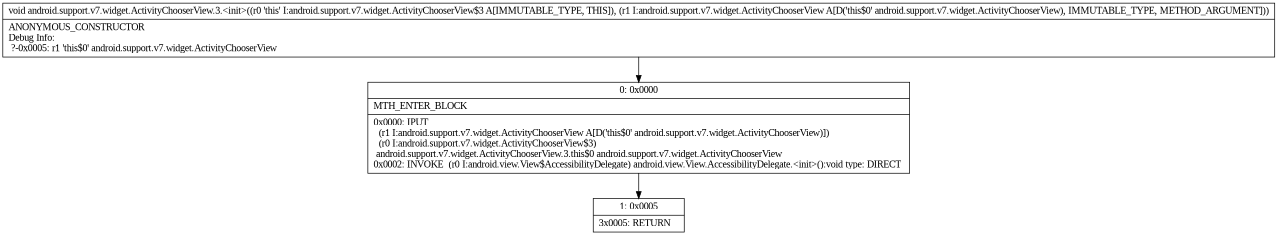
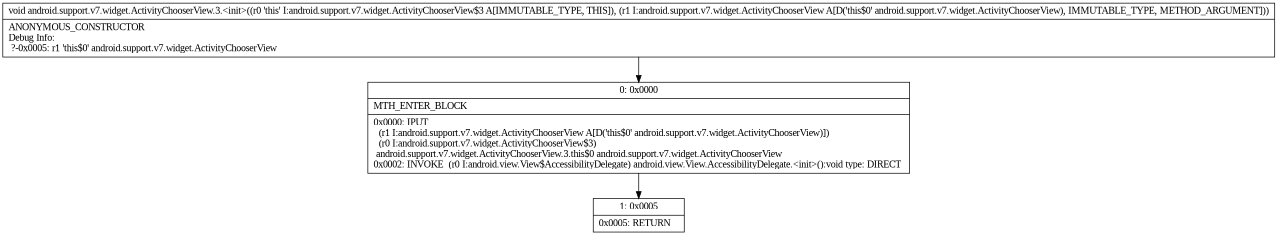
node "1: 0x0005": text "3x0005: RETURN" -> "0x0005: RETURN"
